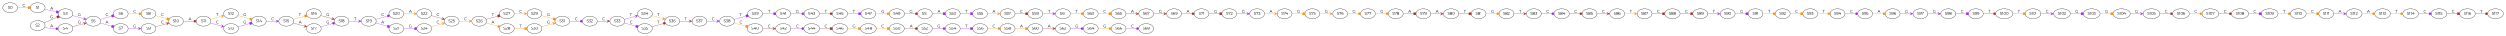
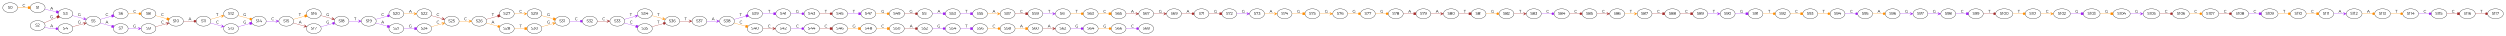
edge "S101" -> "S102": color purple -> darkorange
edge "S37" -> "S38": label "C" -> "A"
